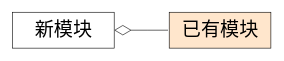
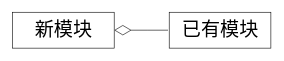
node "已有模块": fillcolor #ffe6cc -> #ffffff
